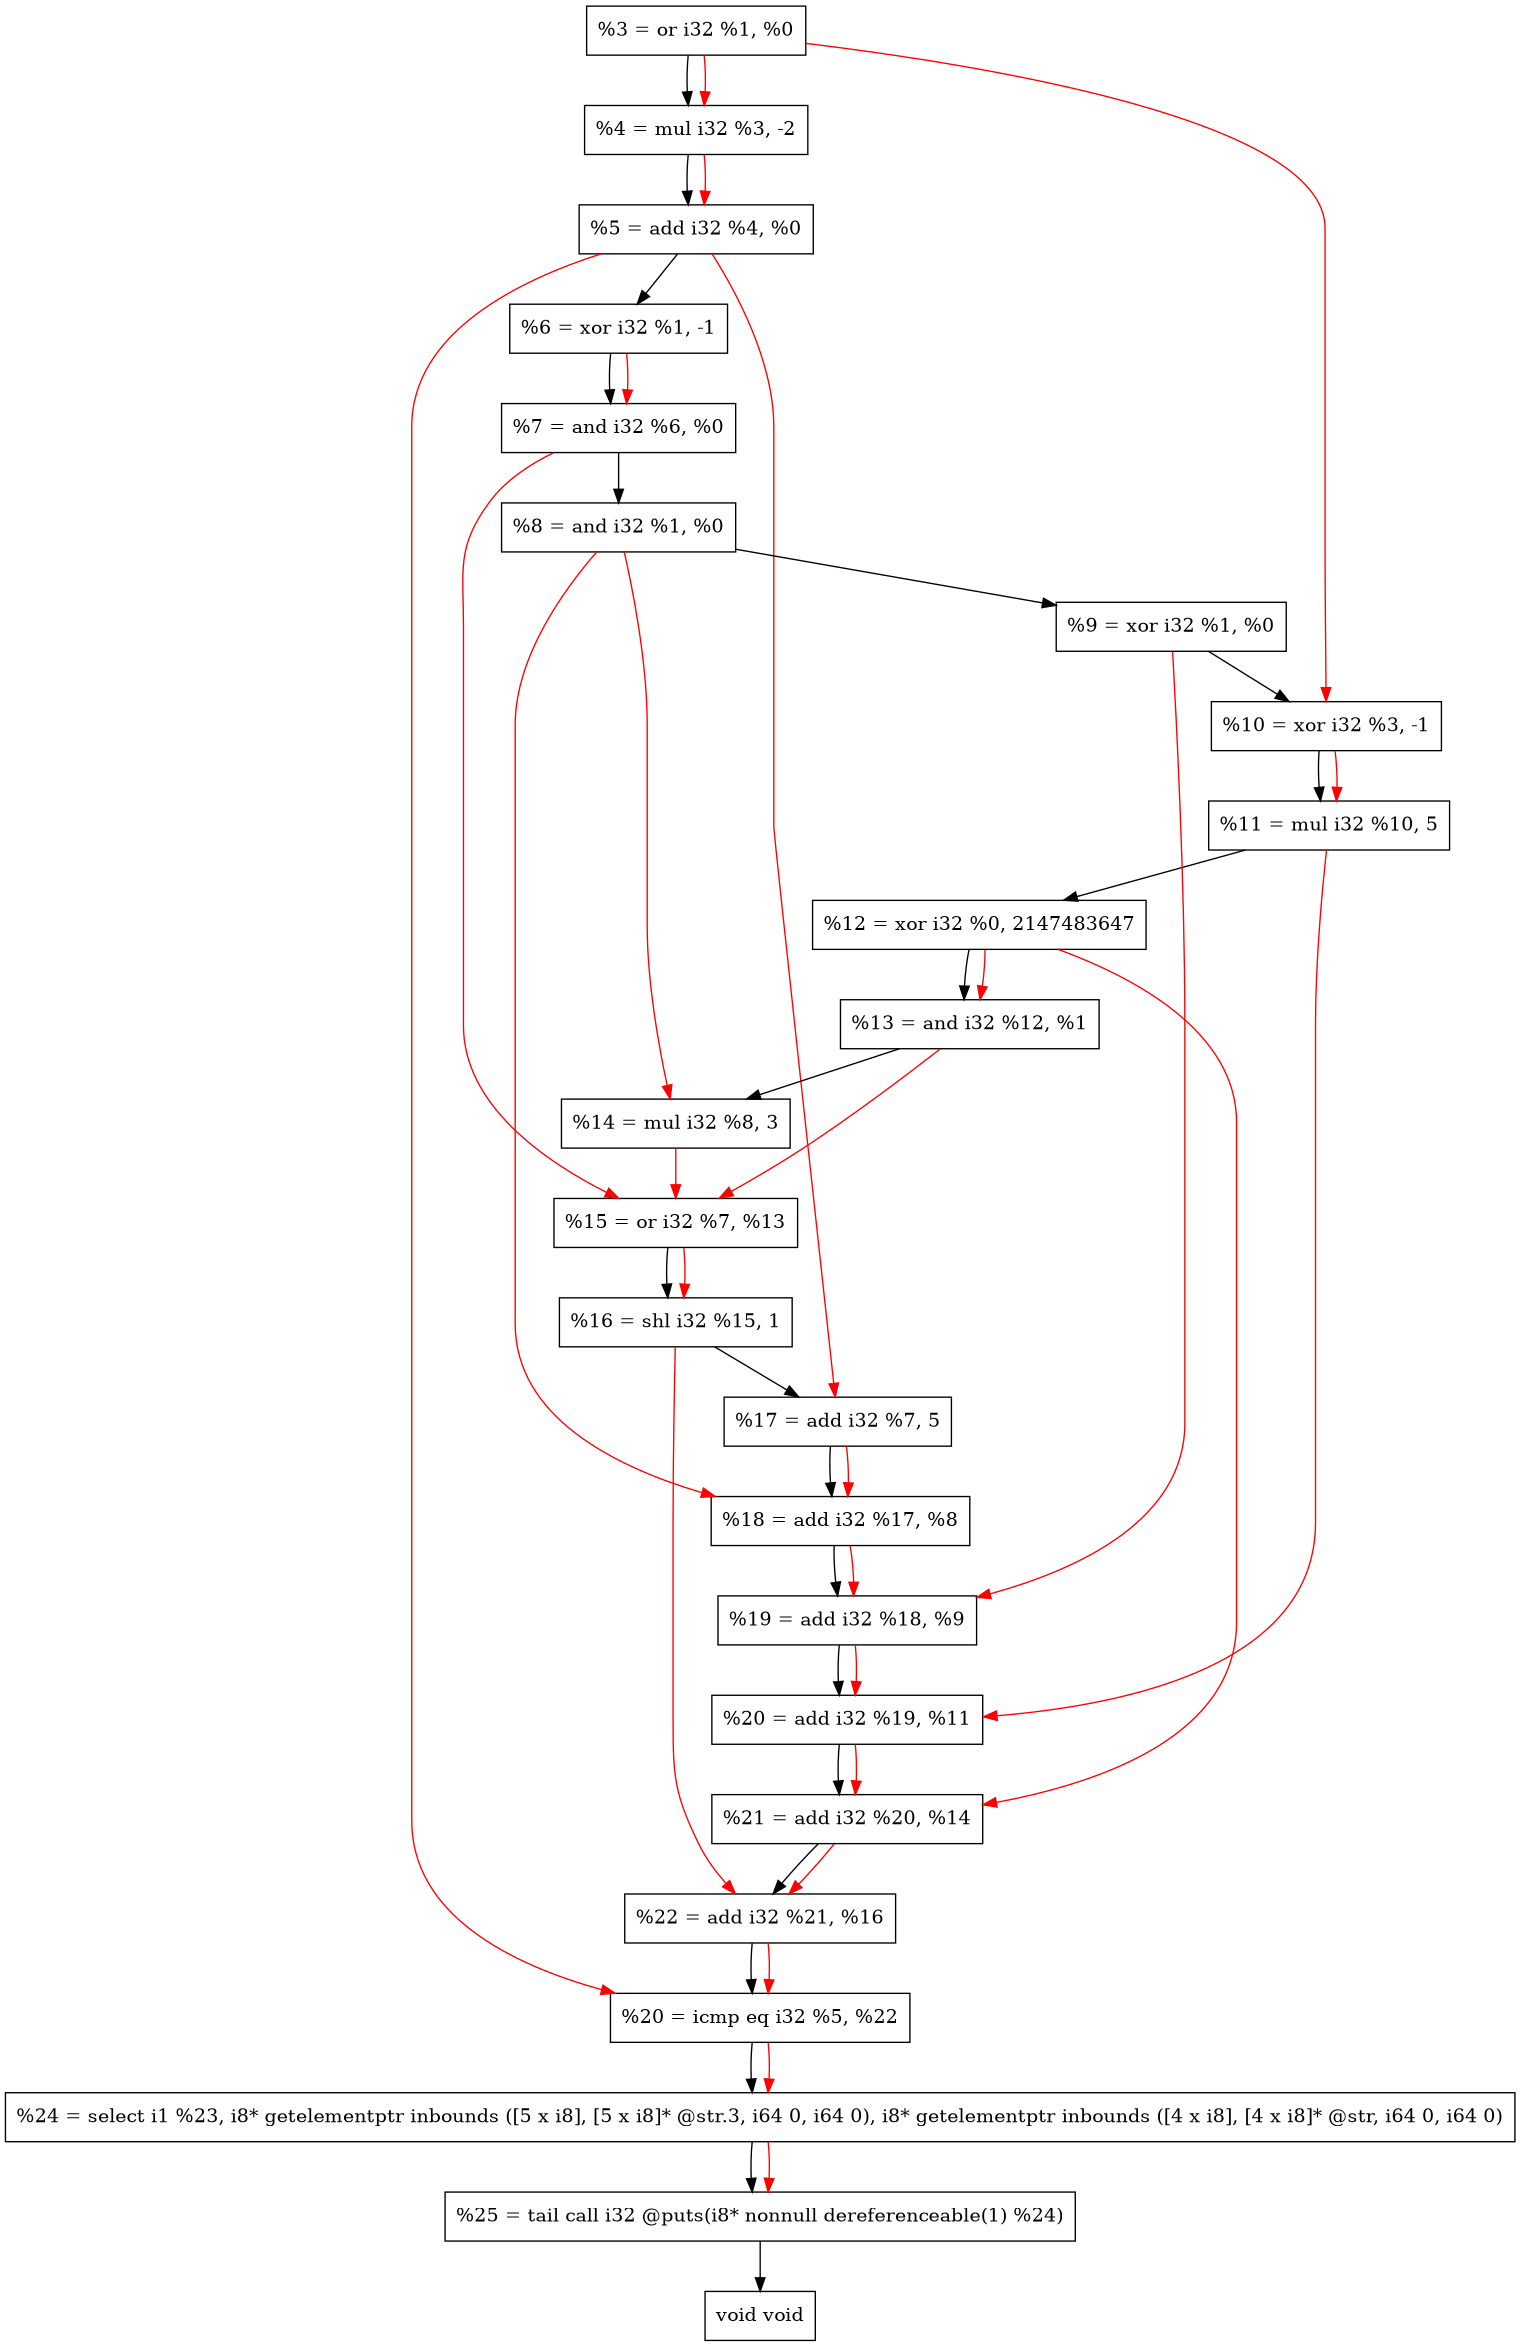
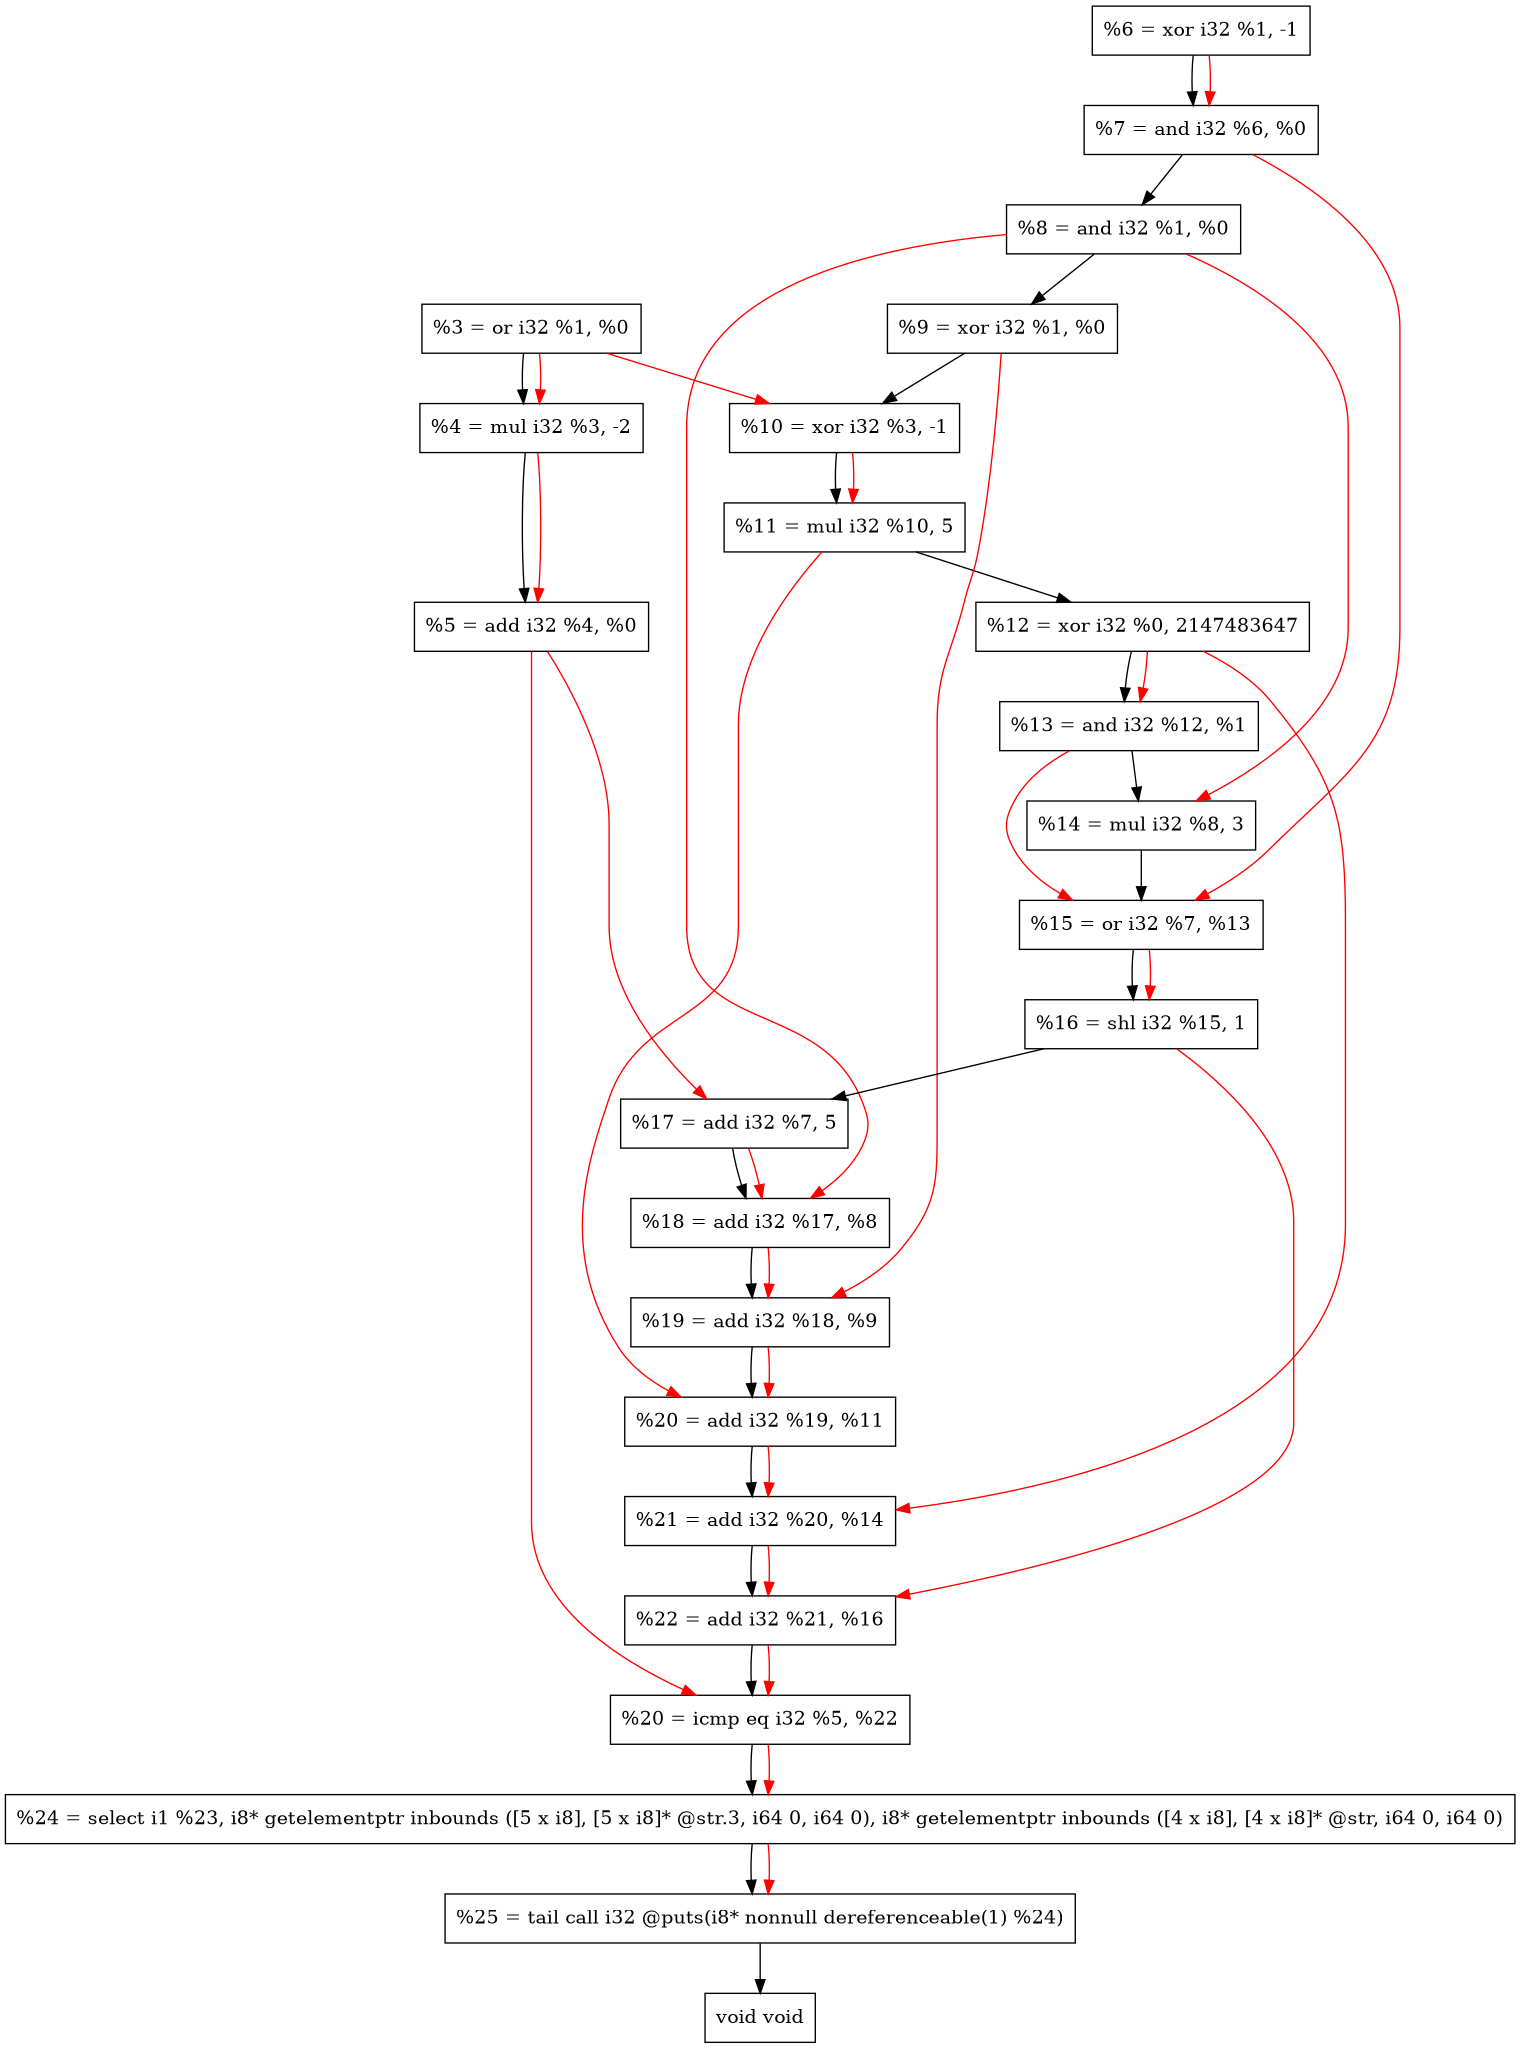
edge "%5 = add i32 %4, %0" -> "%6 = xor i32 %1, -1": removed
edge "%14 = mul i32 %8, 3" -> "%15 = or i32 %7, %13": color red -> black
